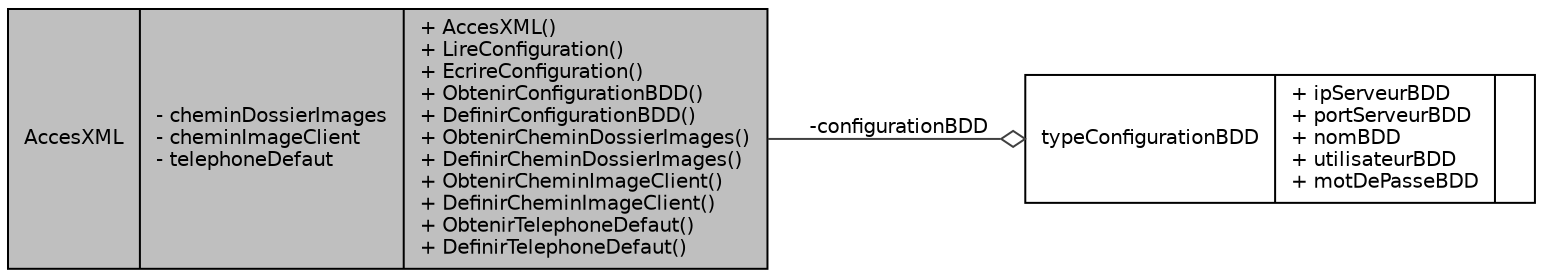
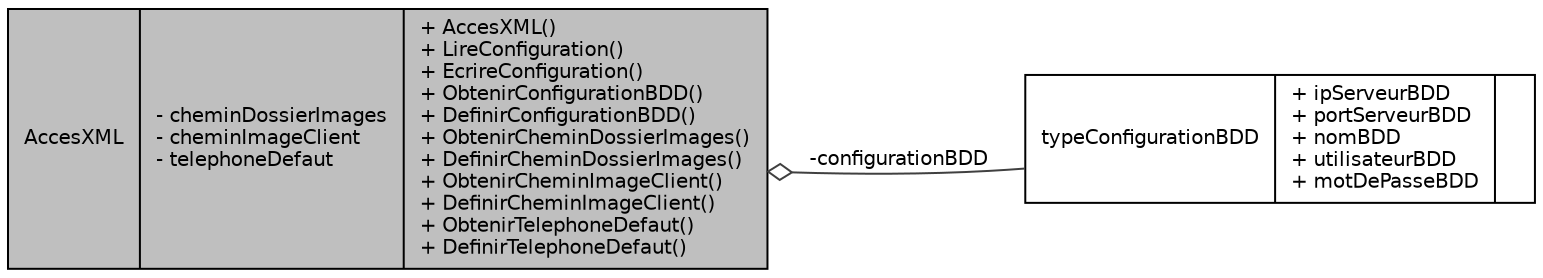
edge "AccesXML" -> "typeConfigurationBDD": reversed
